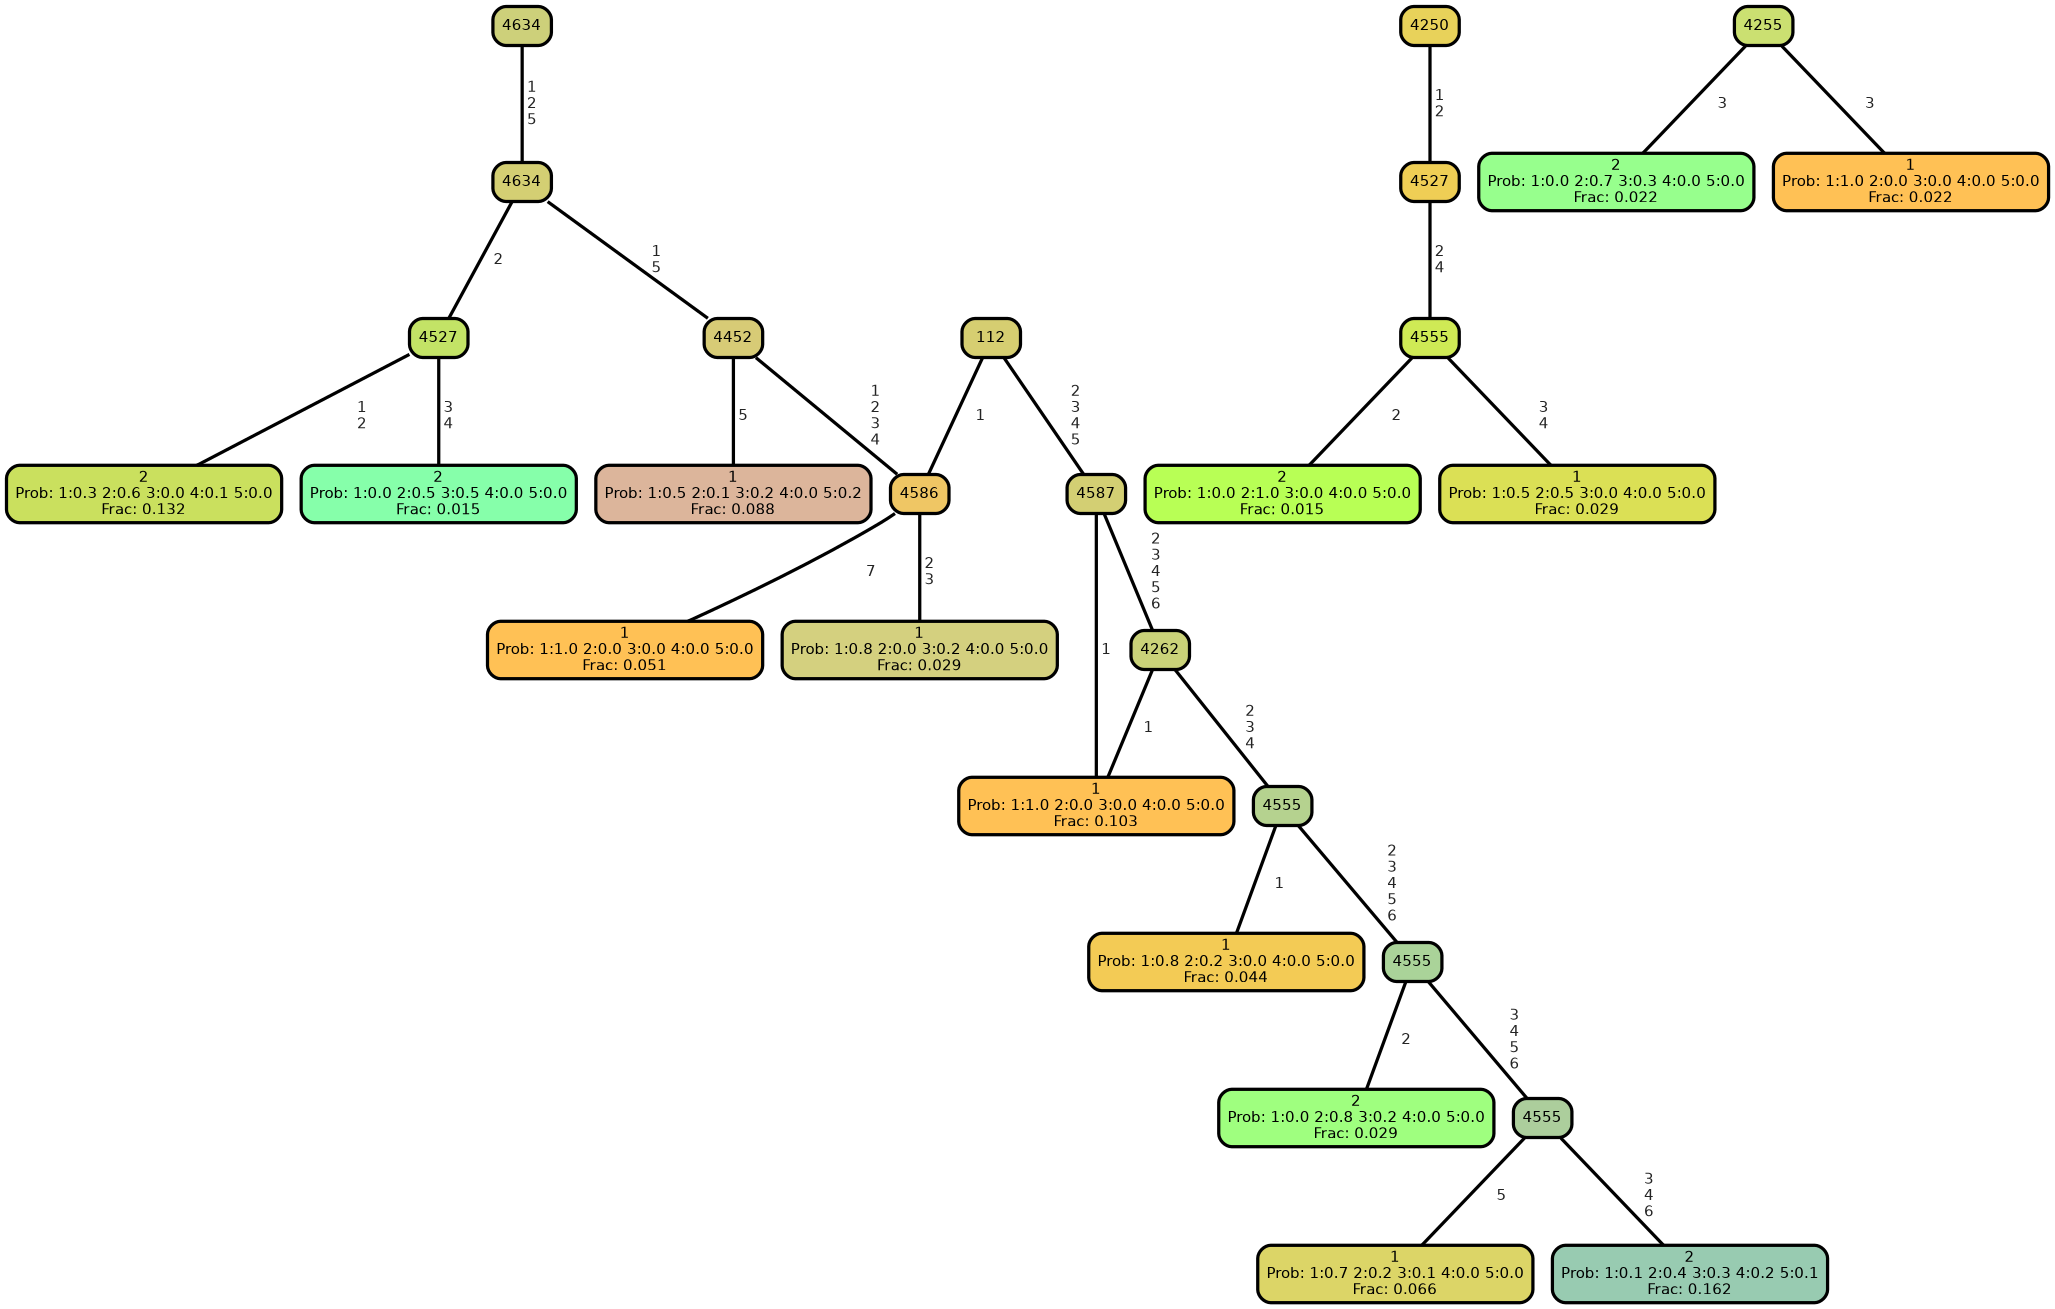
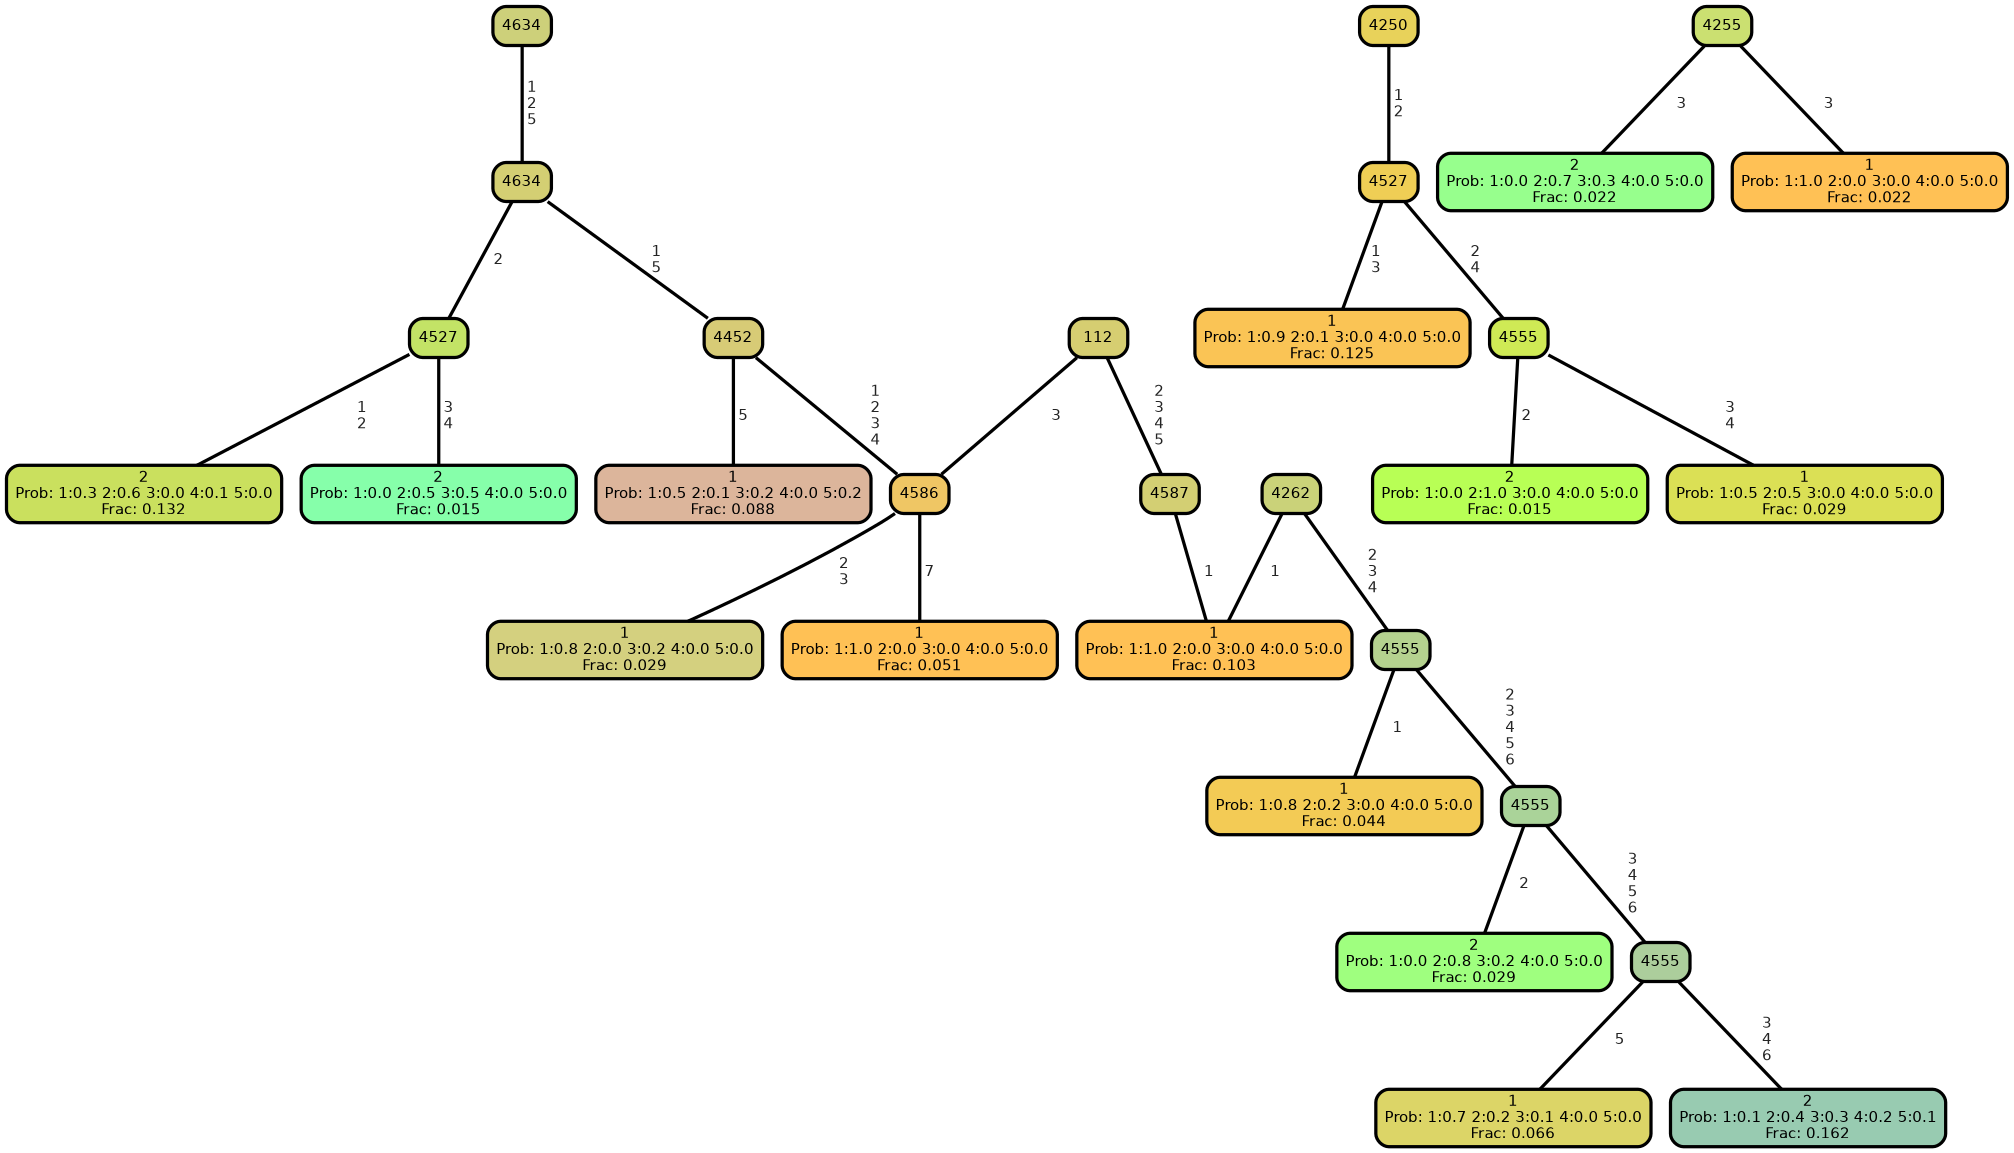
node "1 Prob: 1:0.9 2:0.1 3:0.0 4:0.0 5:0.0 Frac: 0.125": added
edge "112" -- "4586": label " 1" -> " 3"
edge "4587" -- "4262": removed, label "2 3 4 5 6"
